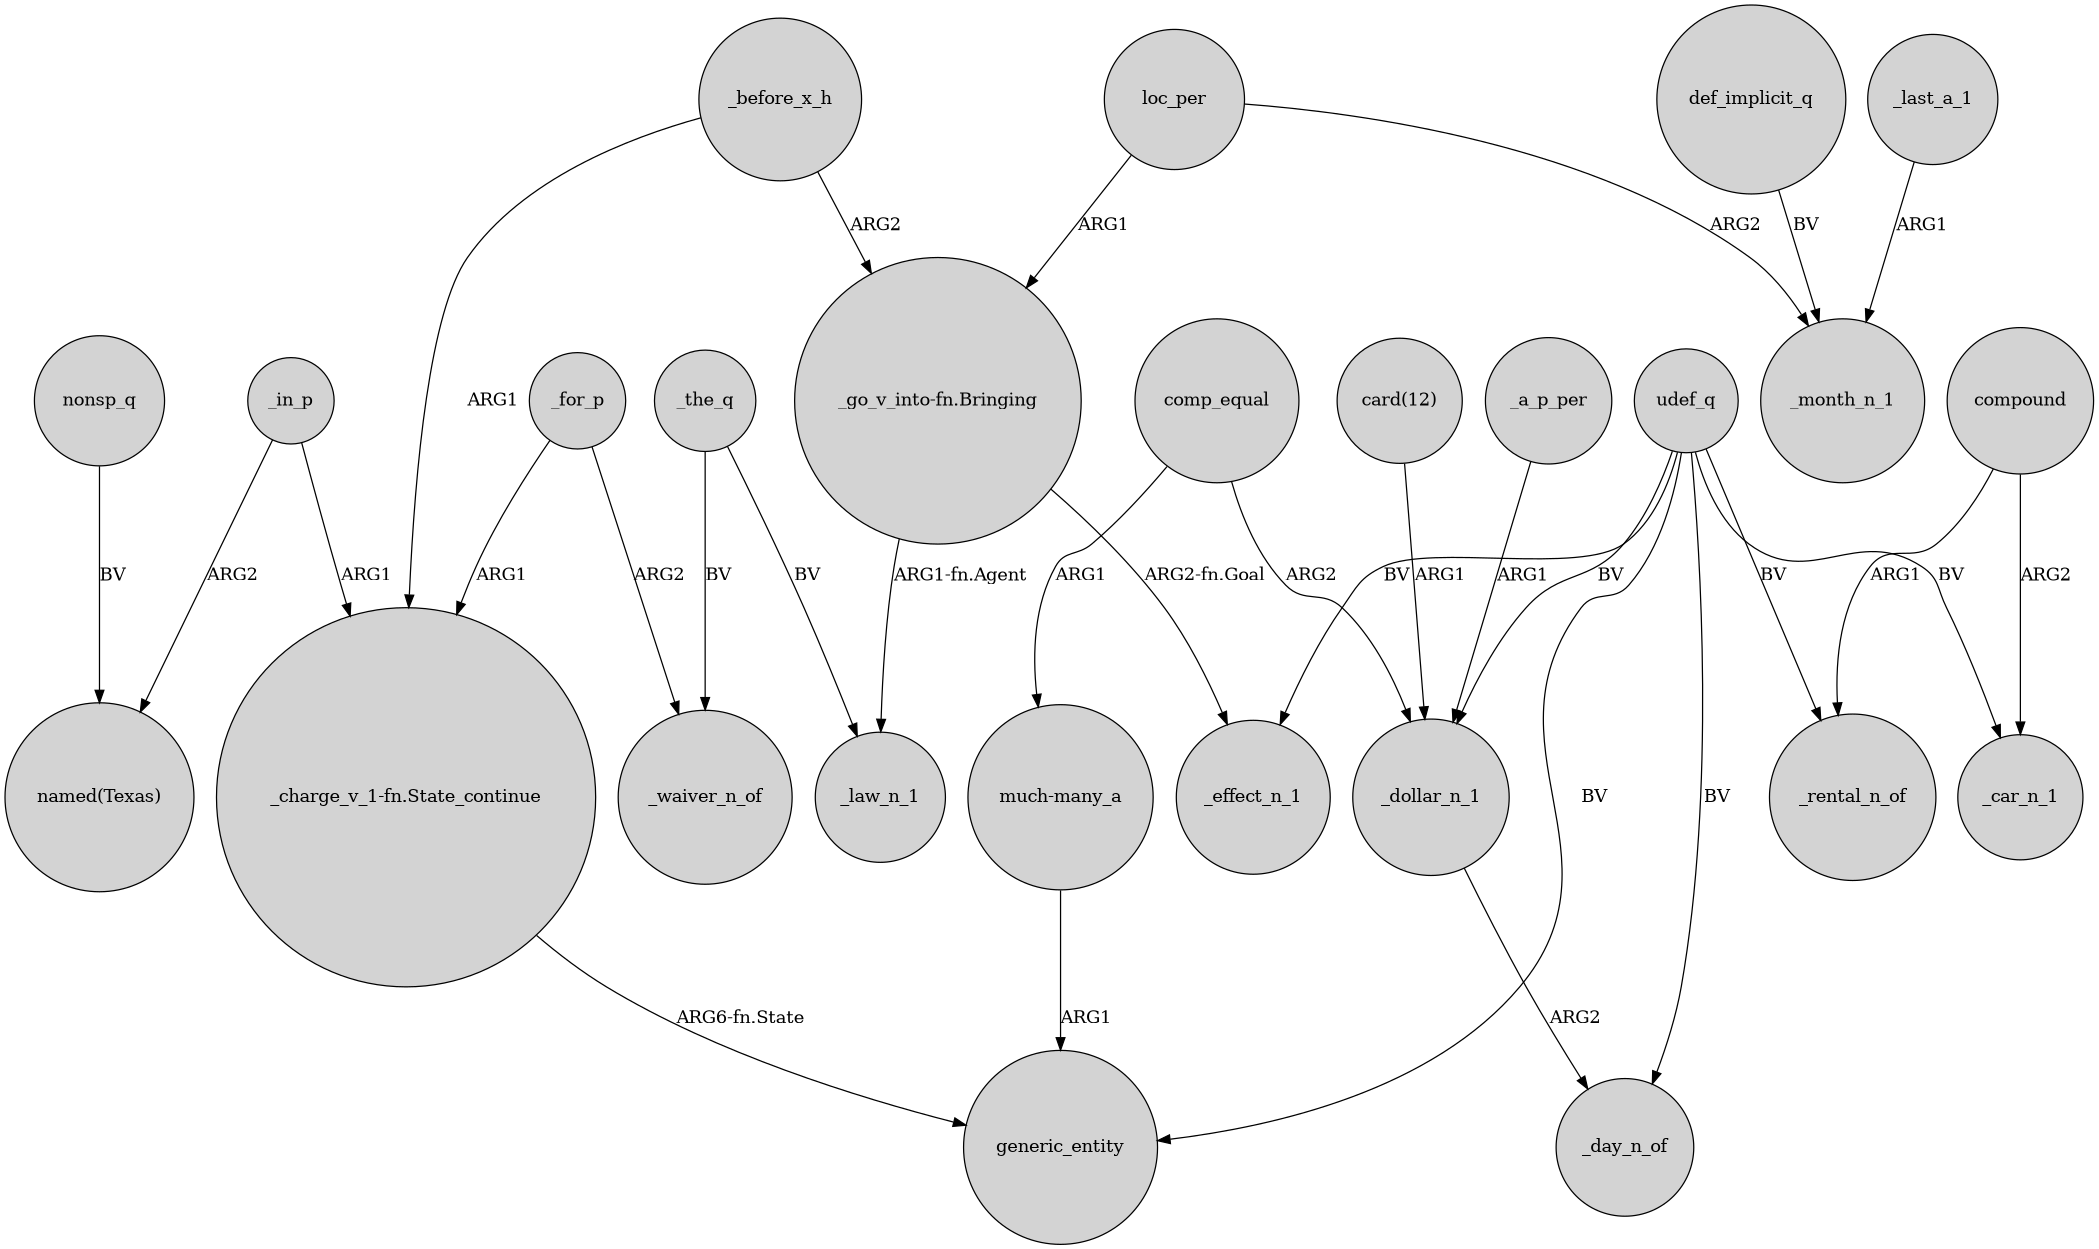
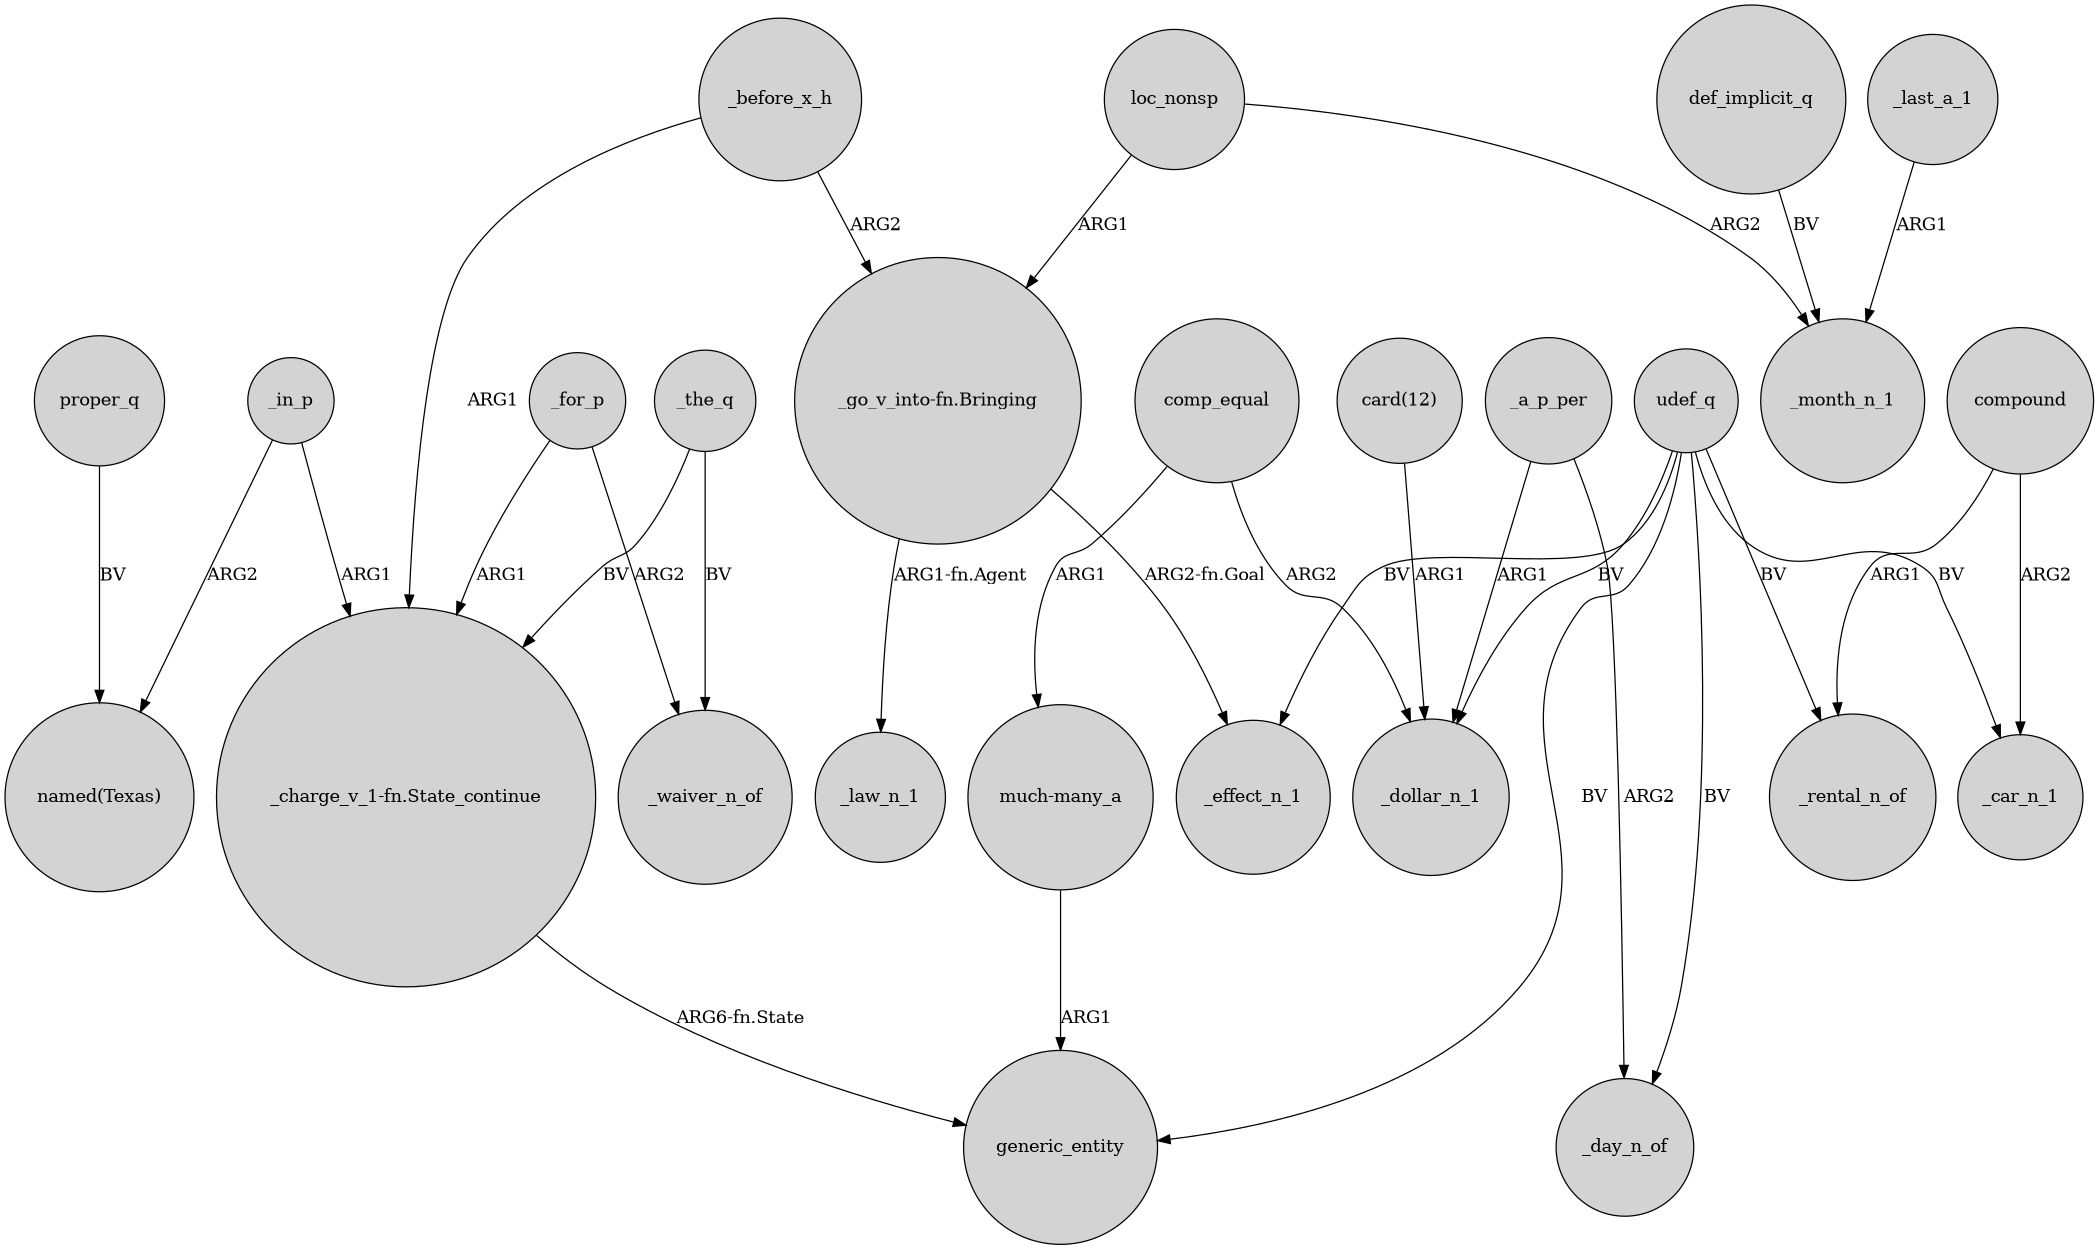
node "loc_per": label "loc_per" -> "loc_nonsp"
node "nonsp_q": label "nonsp_q" -> "proper_q"
edge "_the_q" -> "_law_n_1": now "_the_q" -> "_charge_v_1-fn.State_continue"
edge "_dollar_n_1" -> "_day_n_of": now "_a_p_per" -> "_day_n_of"
